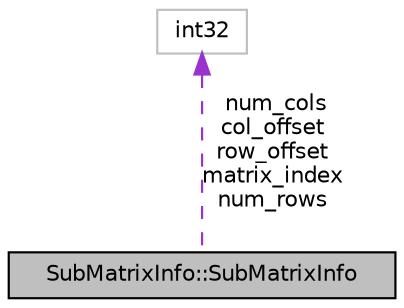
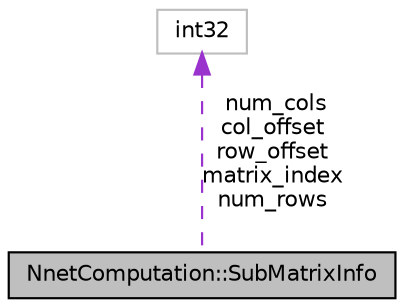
node "SubMatrixInfo::SubMatrixInfo": label "SubMatrixInfo::SubMatrixInfo" -> "NnetComputation::SubMatrixInfo"
